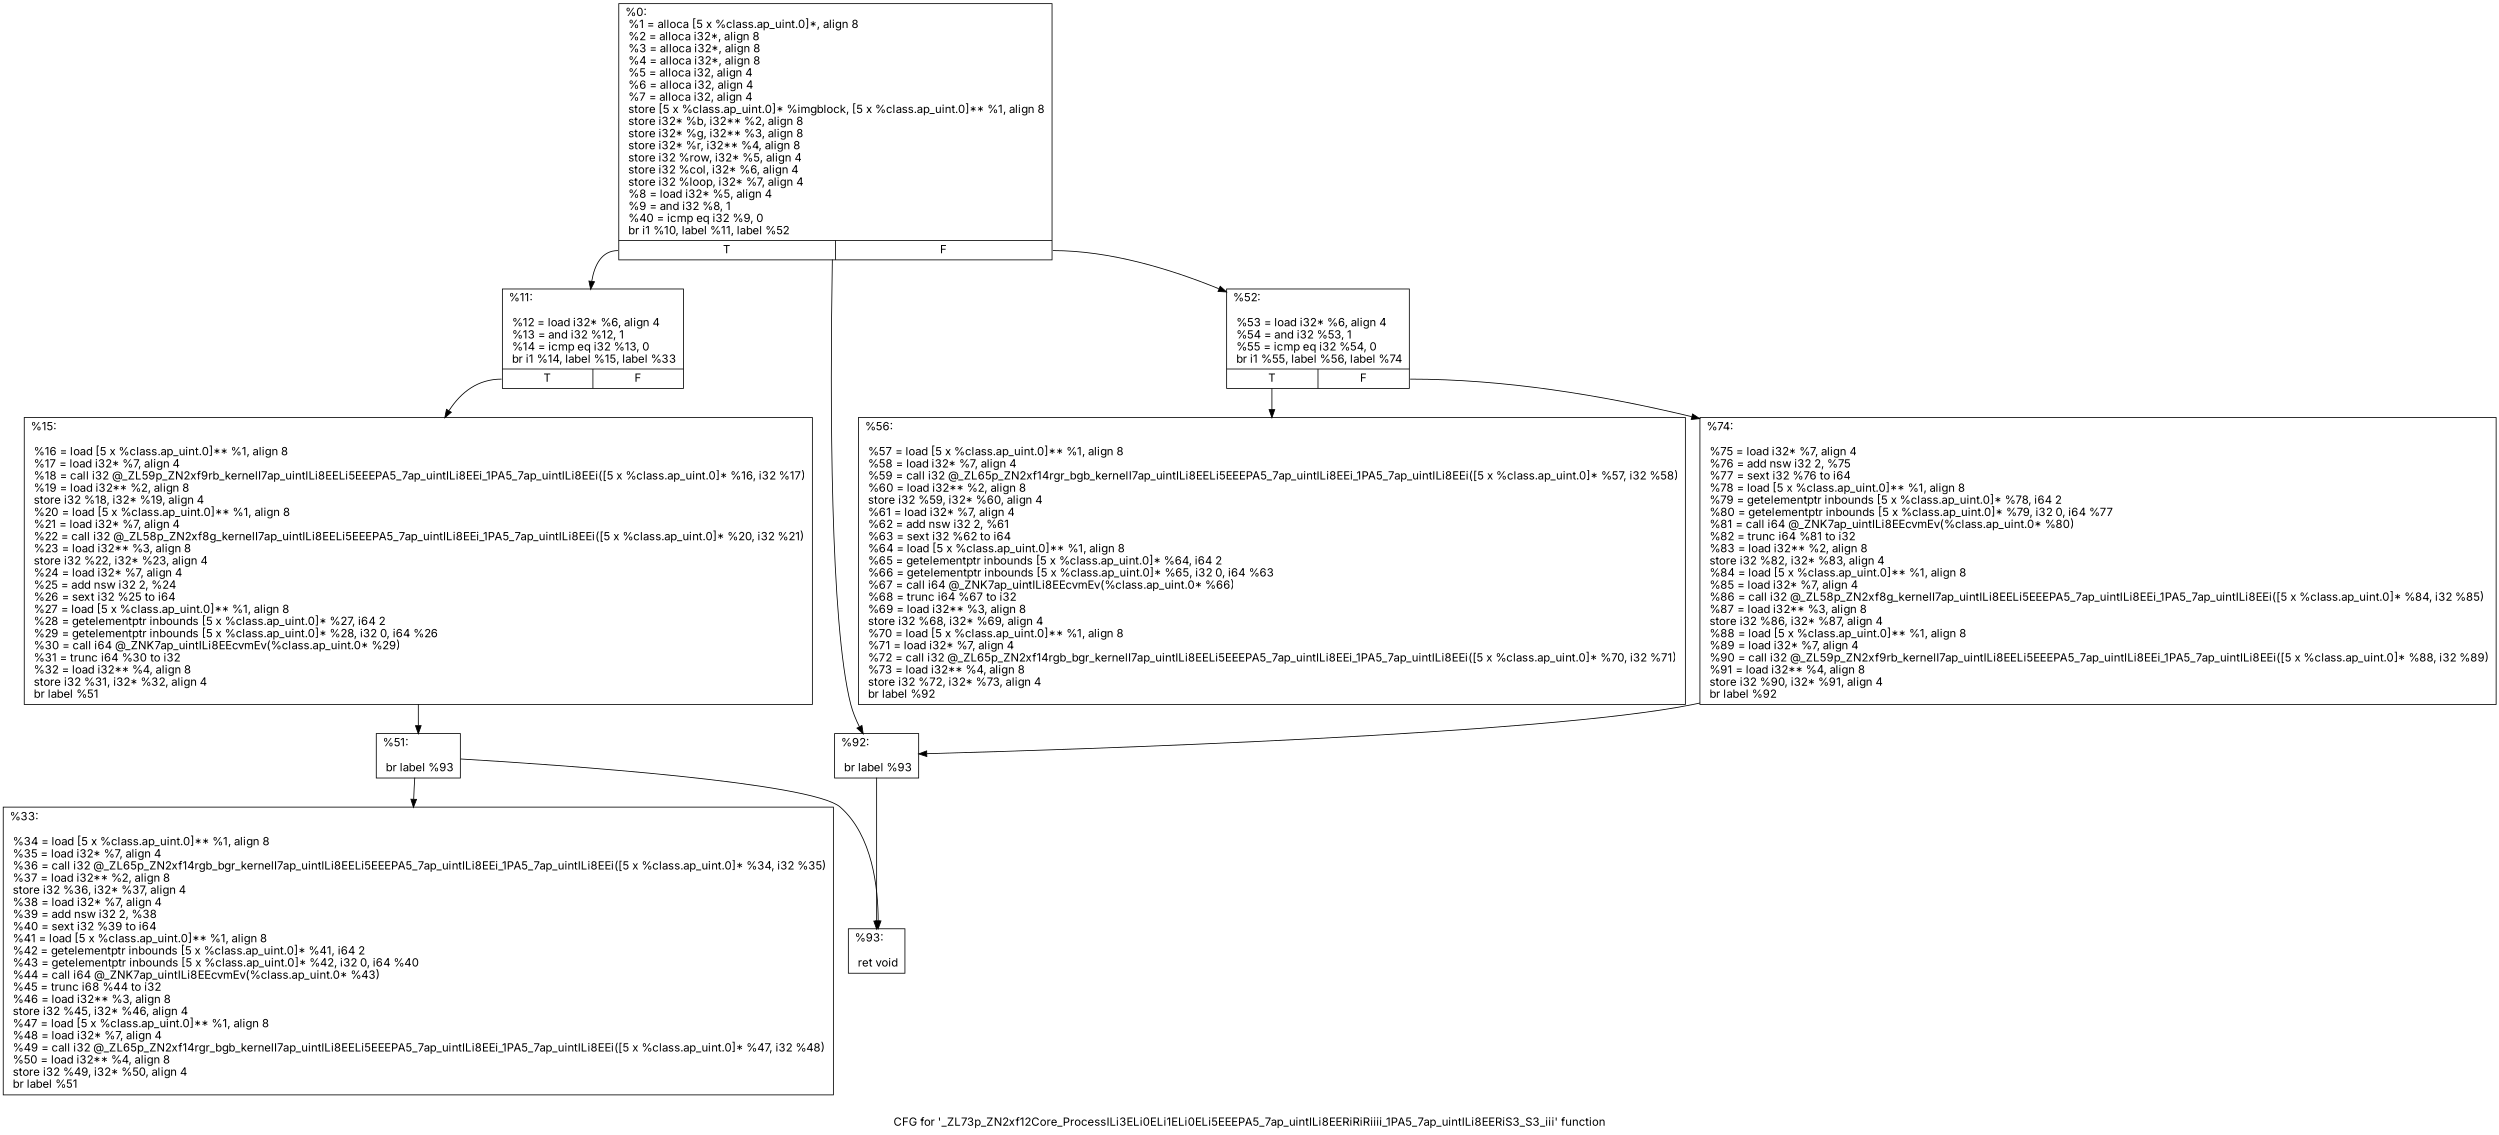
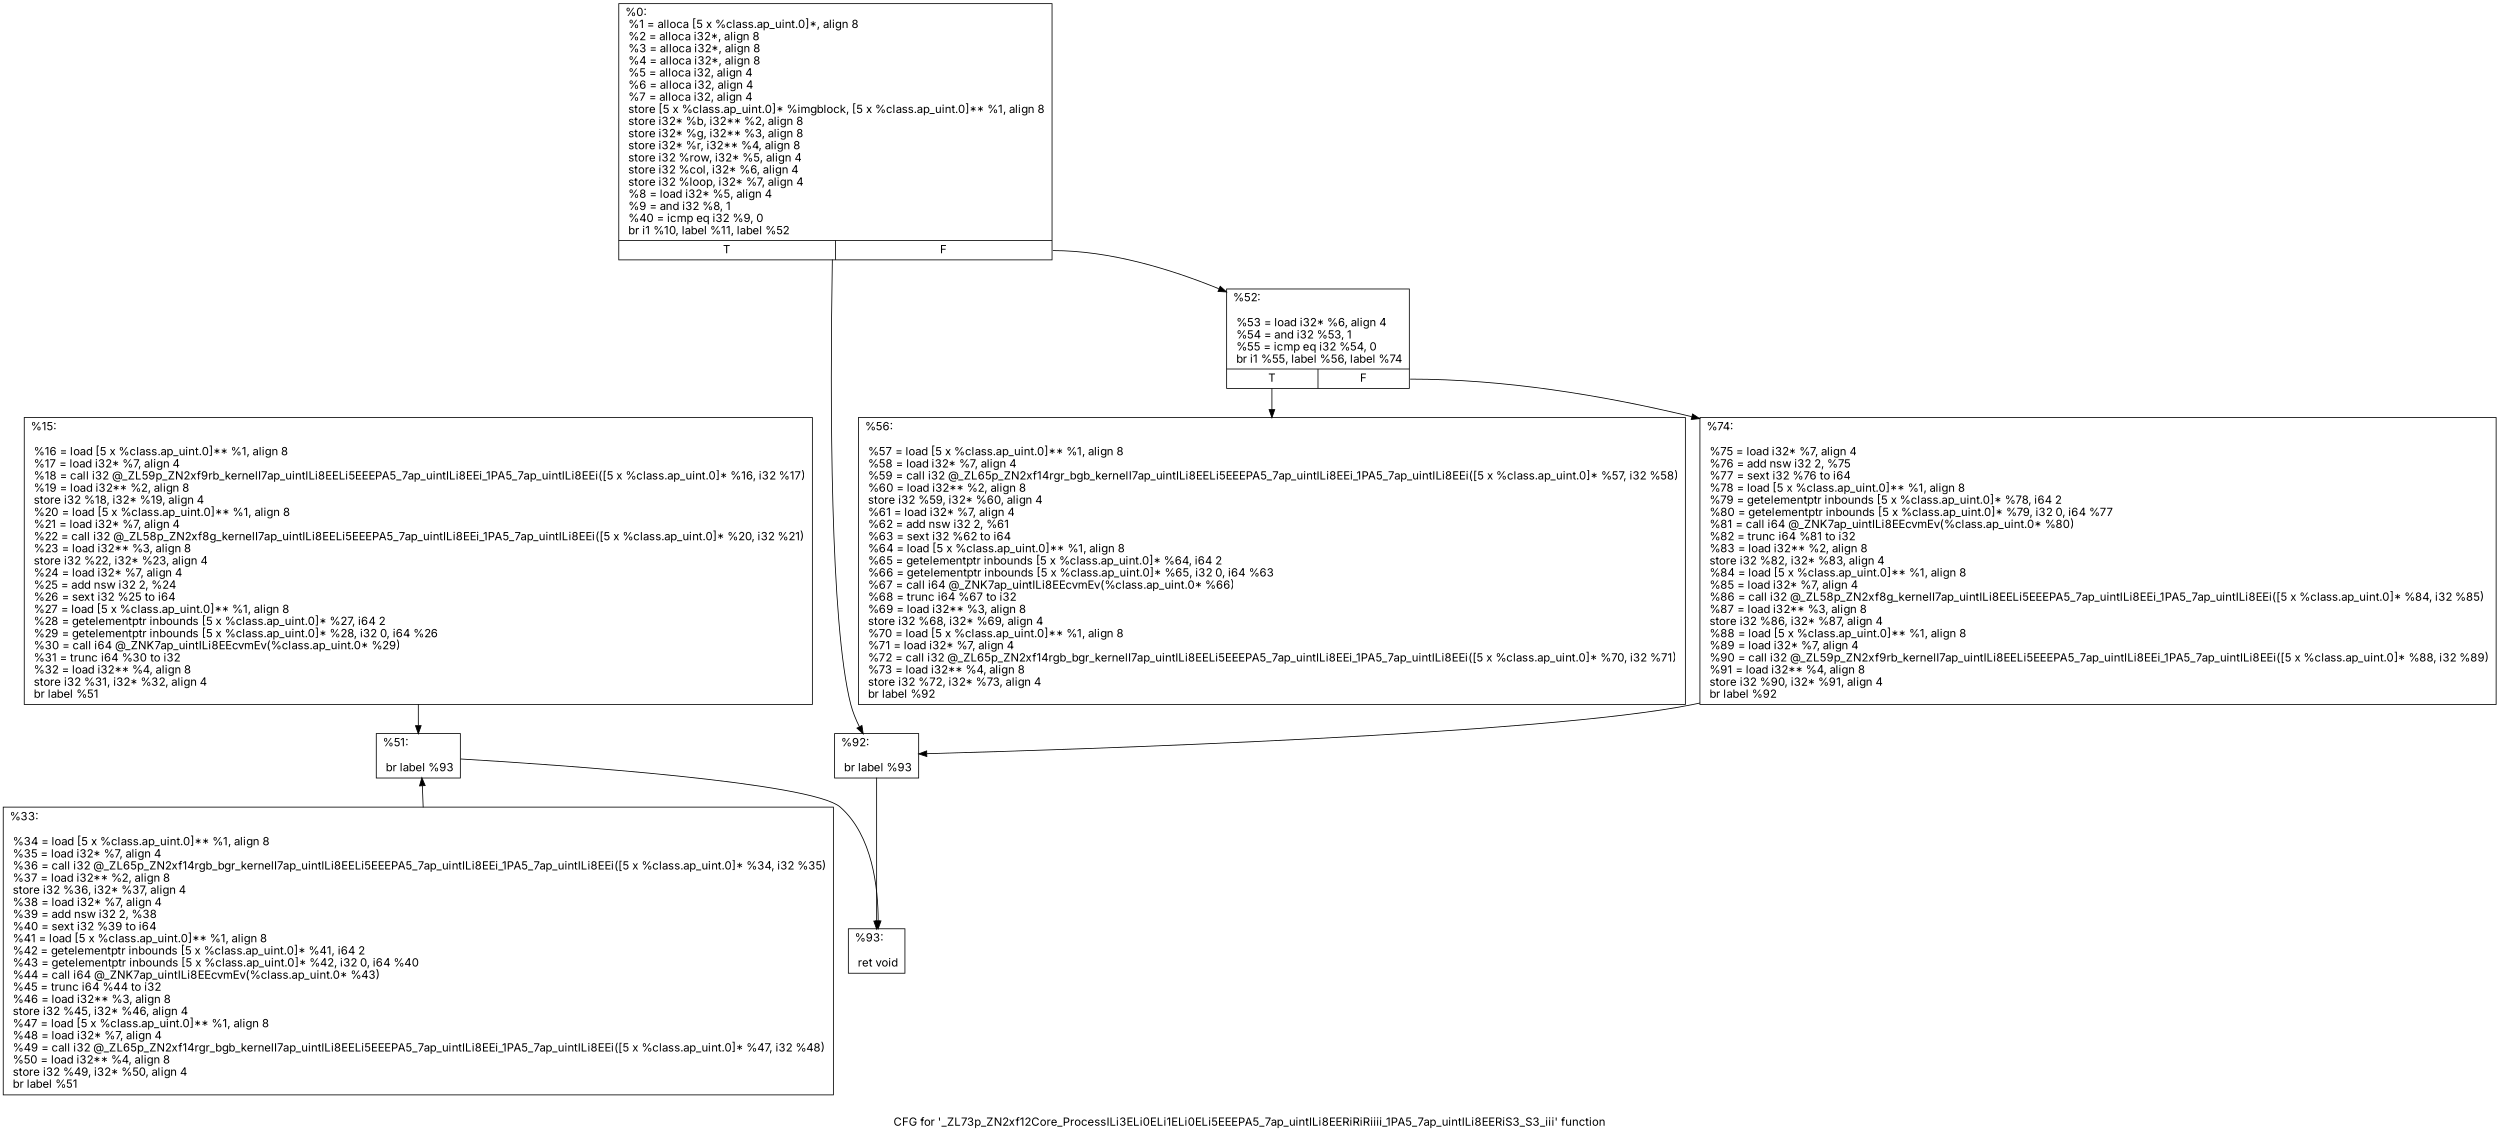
node "%11:": removed
edge "%51:" -> "%33:": reversed
node "%33:": text "%45 = trunc i68 %44 to i32" -> "%45 = trunc i64 %44 to i32"
